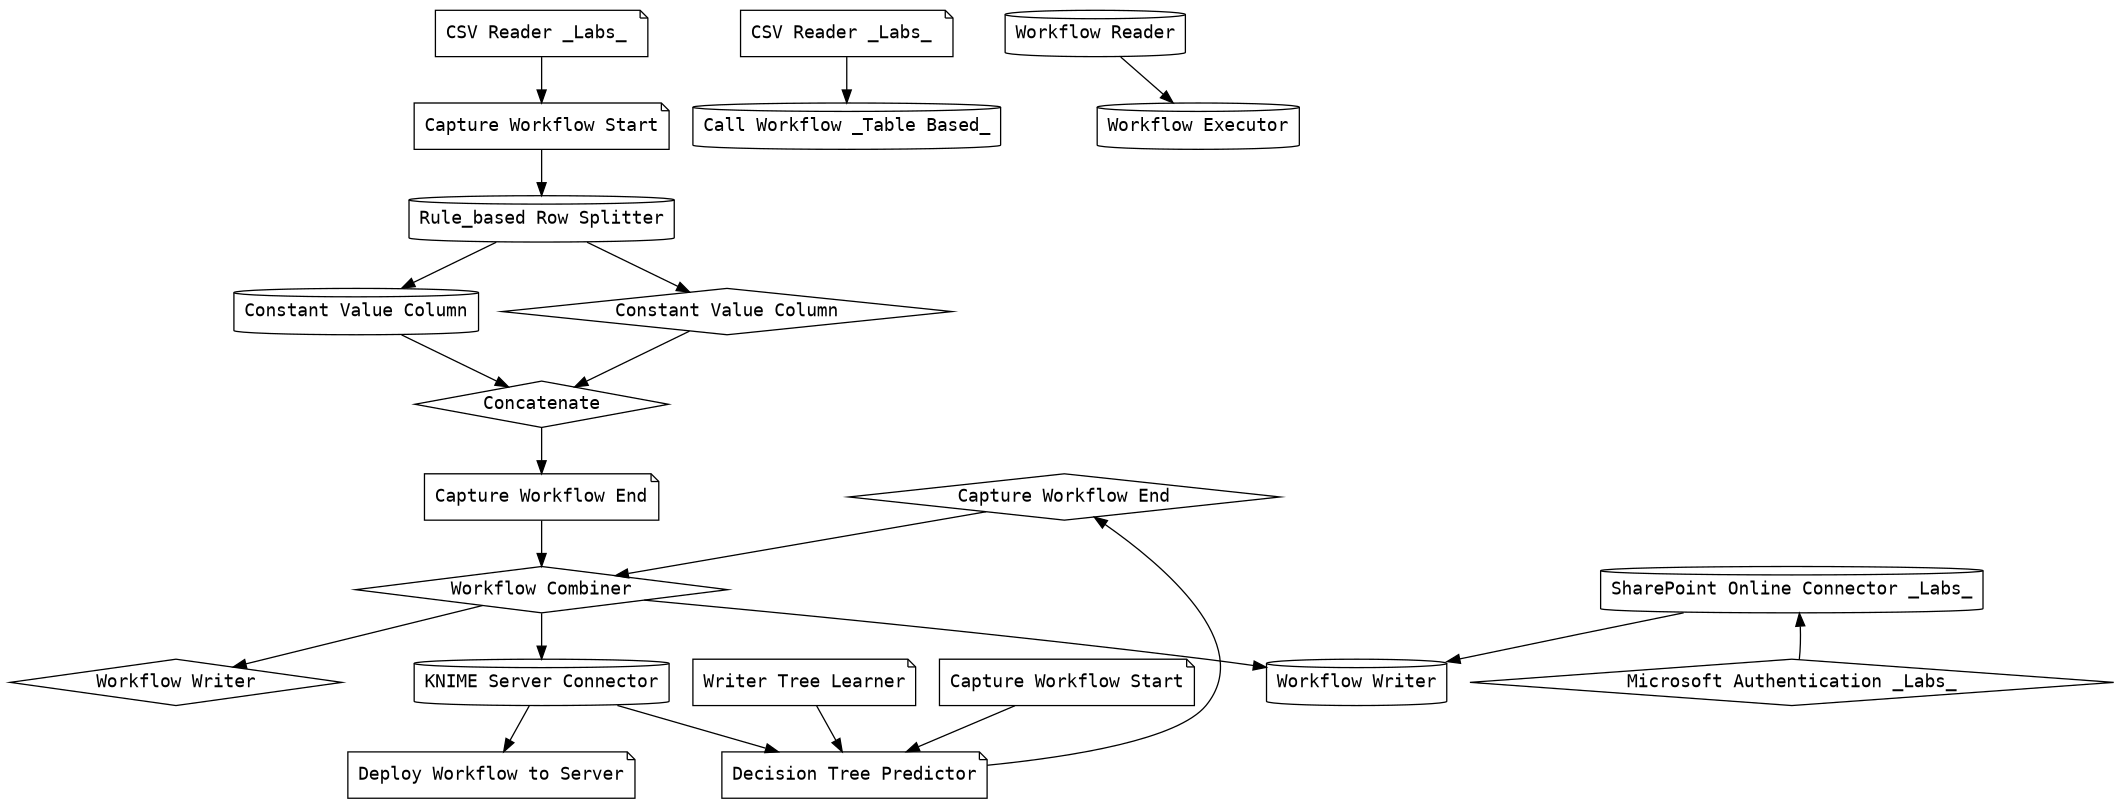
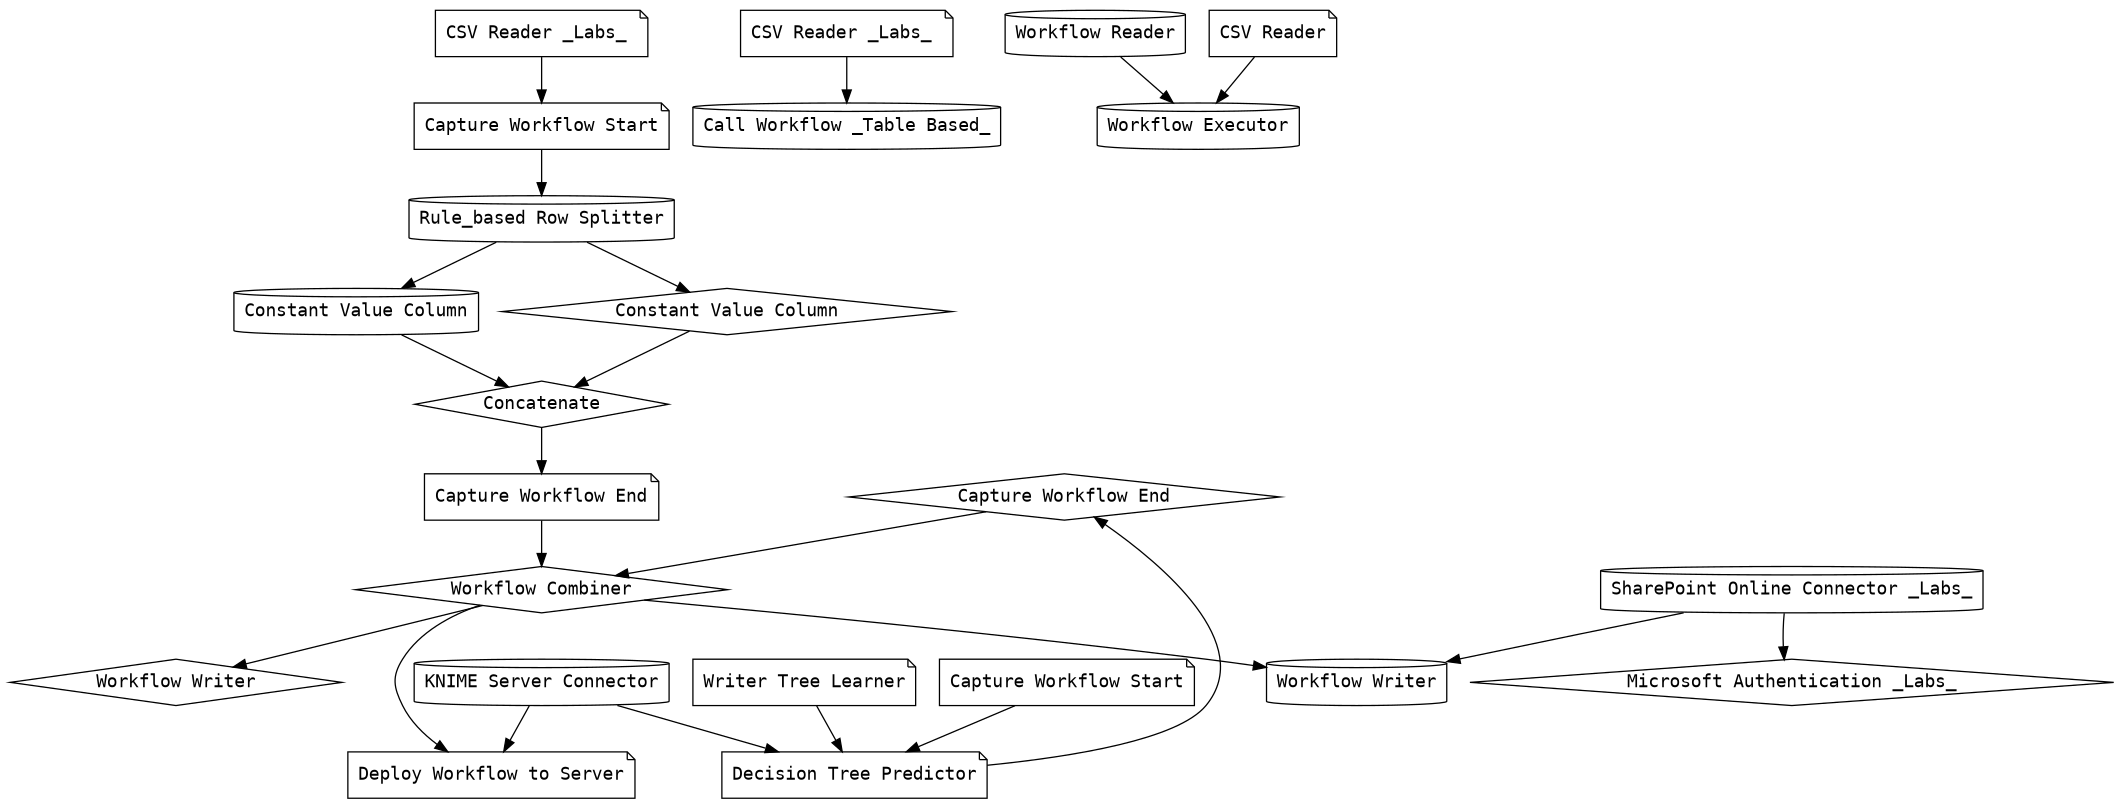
node "CSV Reader": added
edge "Workflow Combiner" -> "KNIME Server Connector": now "Workflow Combiner" -> "Deploy Workflow to Server"
edge "Microsoft Authentication _Labs_" -> "SharePoint Online Connector _Labs_": reversed
